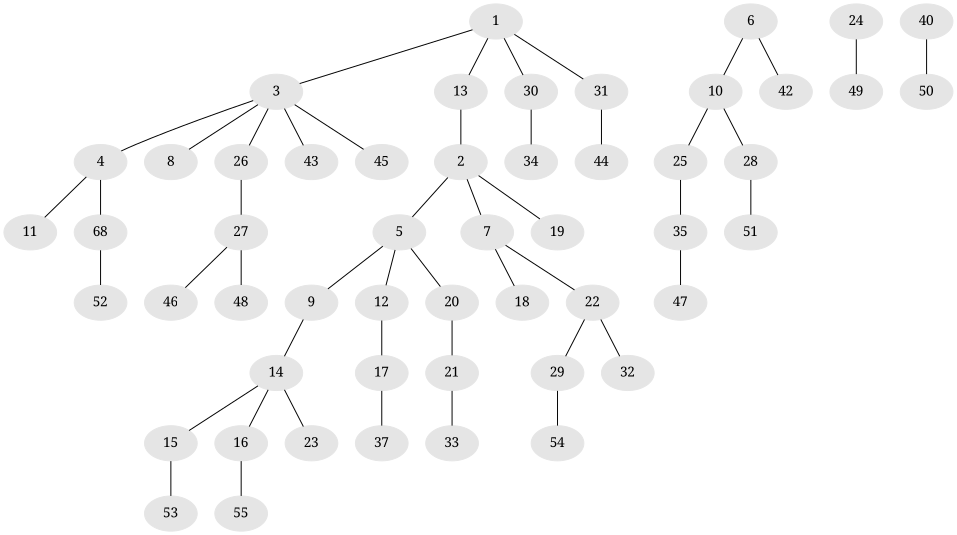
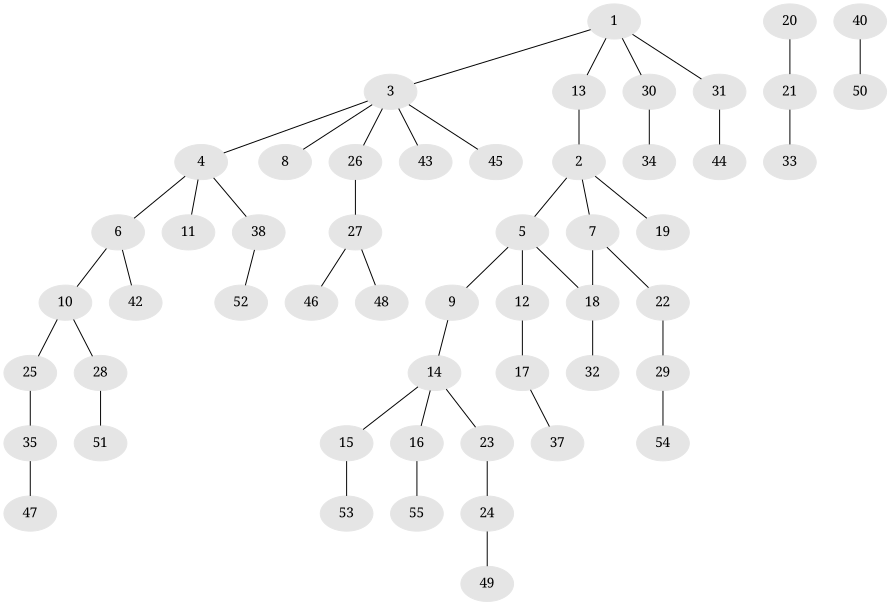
edge "4" -- "6": added
node "68": label "68" -> "38"
edge "5" -- "20": now "5" -- "18"
edge "22" -- "32": now "18" -- "32"
edge "23" -- "24": added
